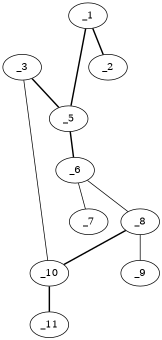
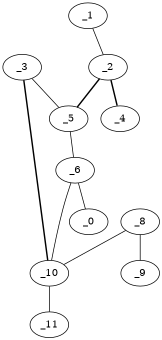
edge "_1" -- "_2": style bold -> solid
edge "_1" -- "_5": now "_2" -- "_5"
edge "_3" -- "_5": style bold -> solid
node "_4": added
edge "_5" -- "_6": style bold -> solid
edge "_3" -- "_10": style solid -> bold
edge "_6" -- "_8": now "_6" -- "_10"
node "_7": label "_7" -> "_0"
edge "_8" -- "_10": style bold -> solid
edge "_10" -- "_11": style bold -> solid
